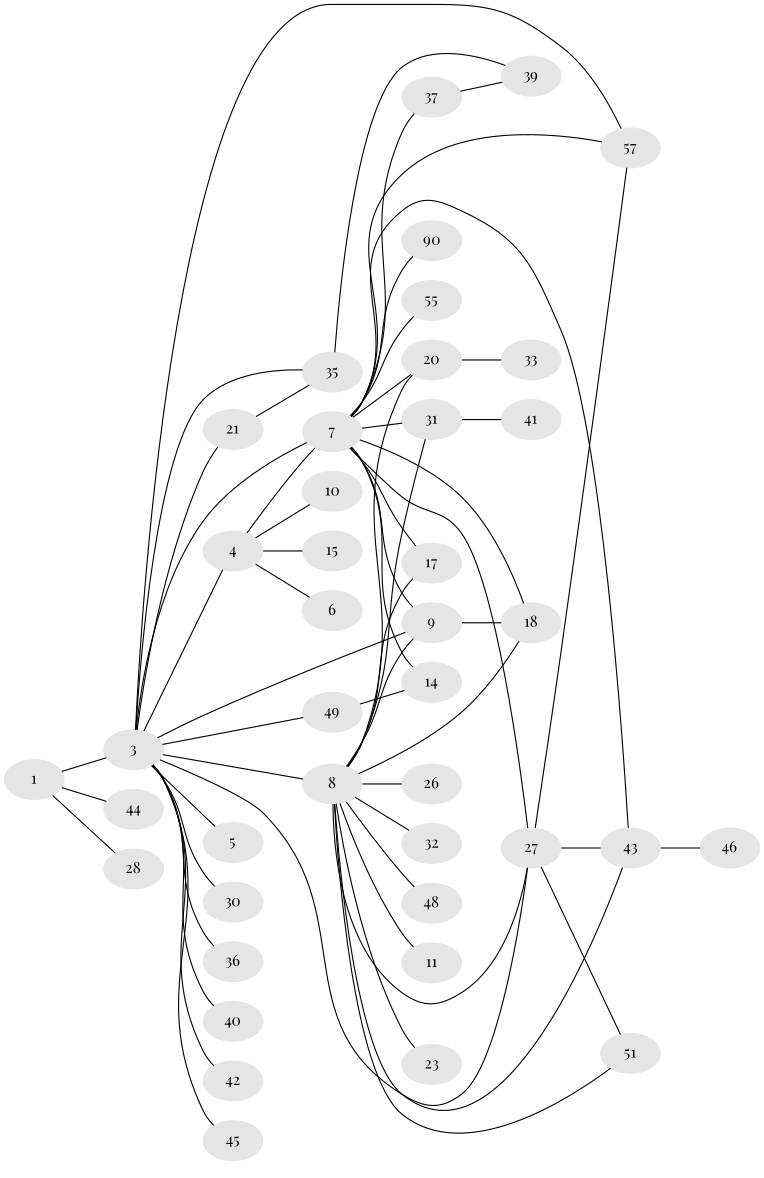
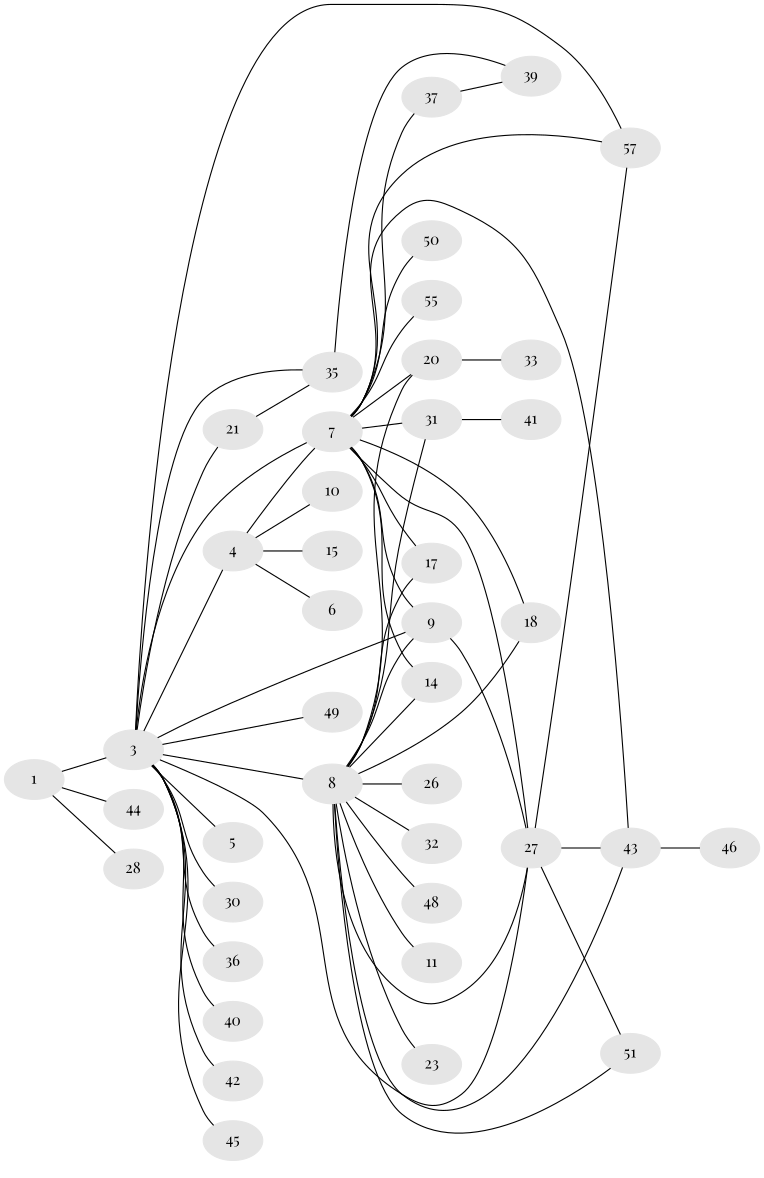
node "90": label "90" -> "50"
edge "9" -- "18": now "9" -- "27"
edge "14" -- "49": now "14" -- "8"
